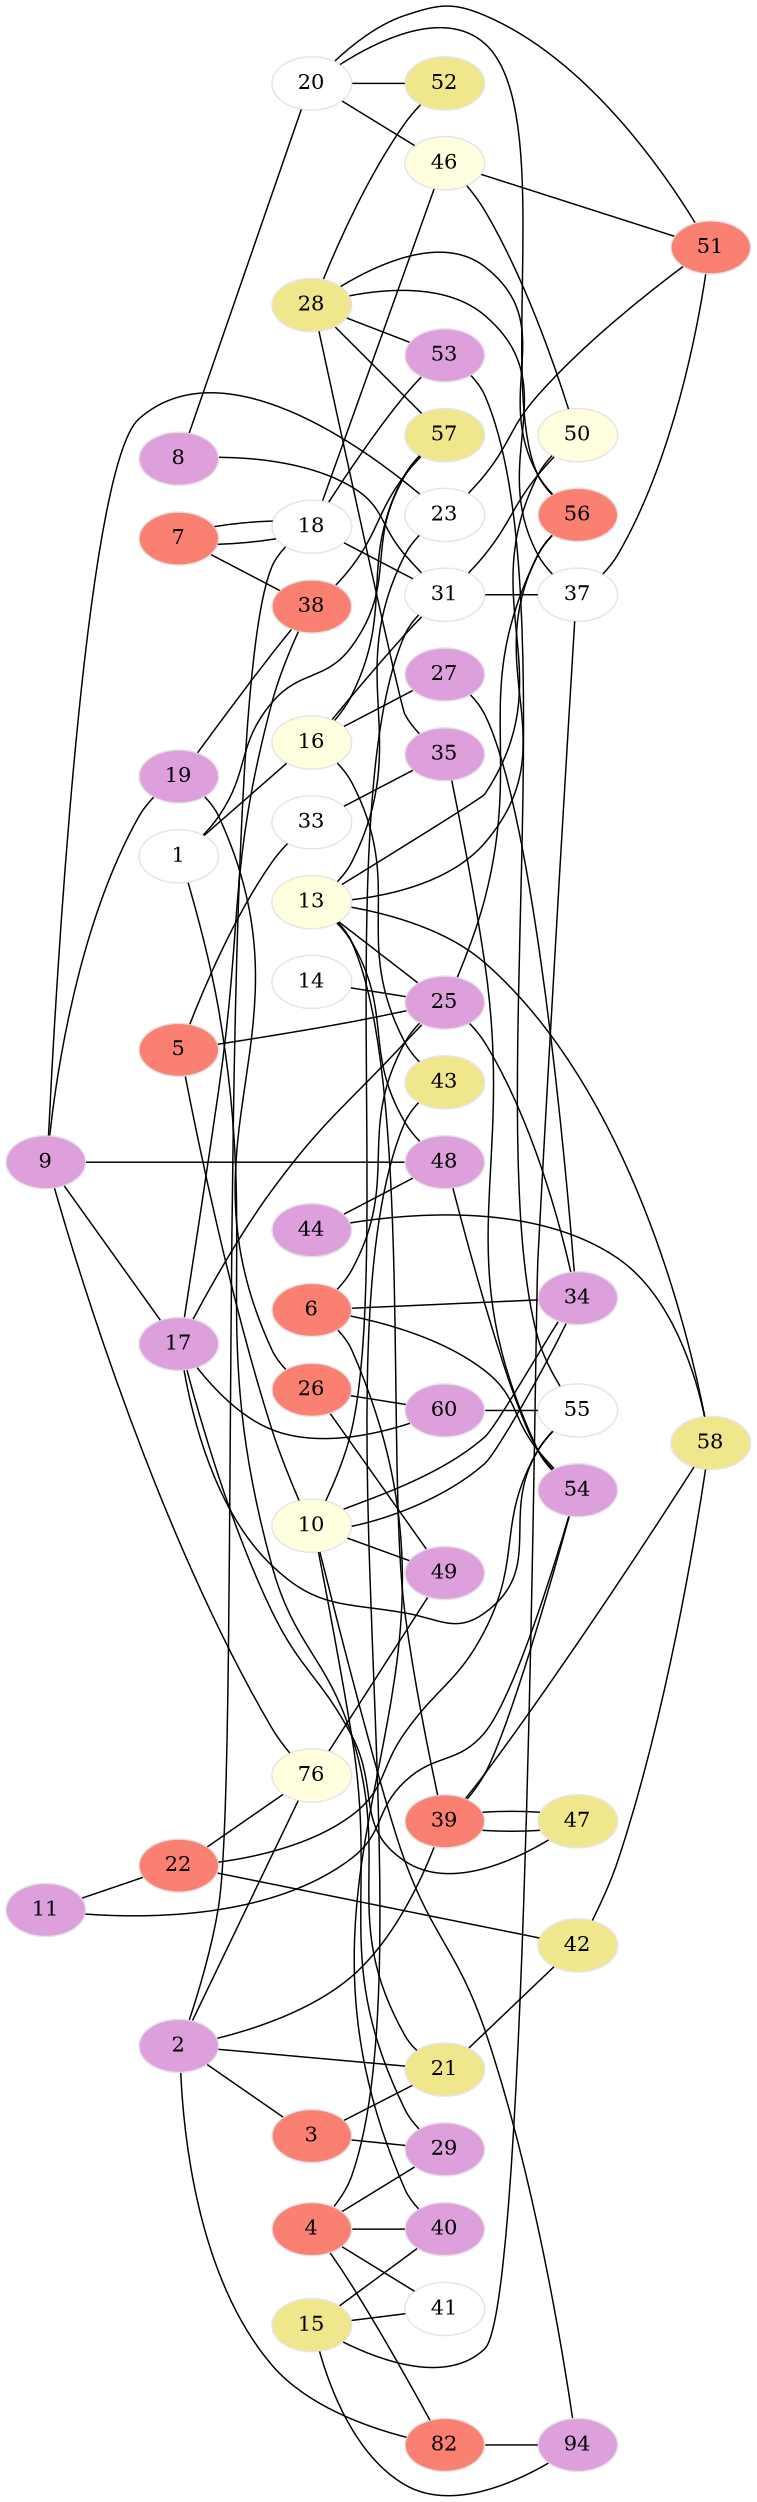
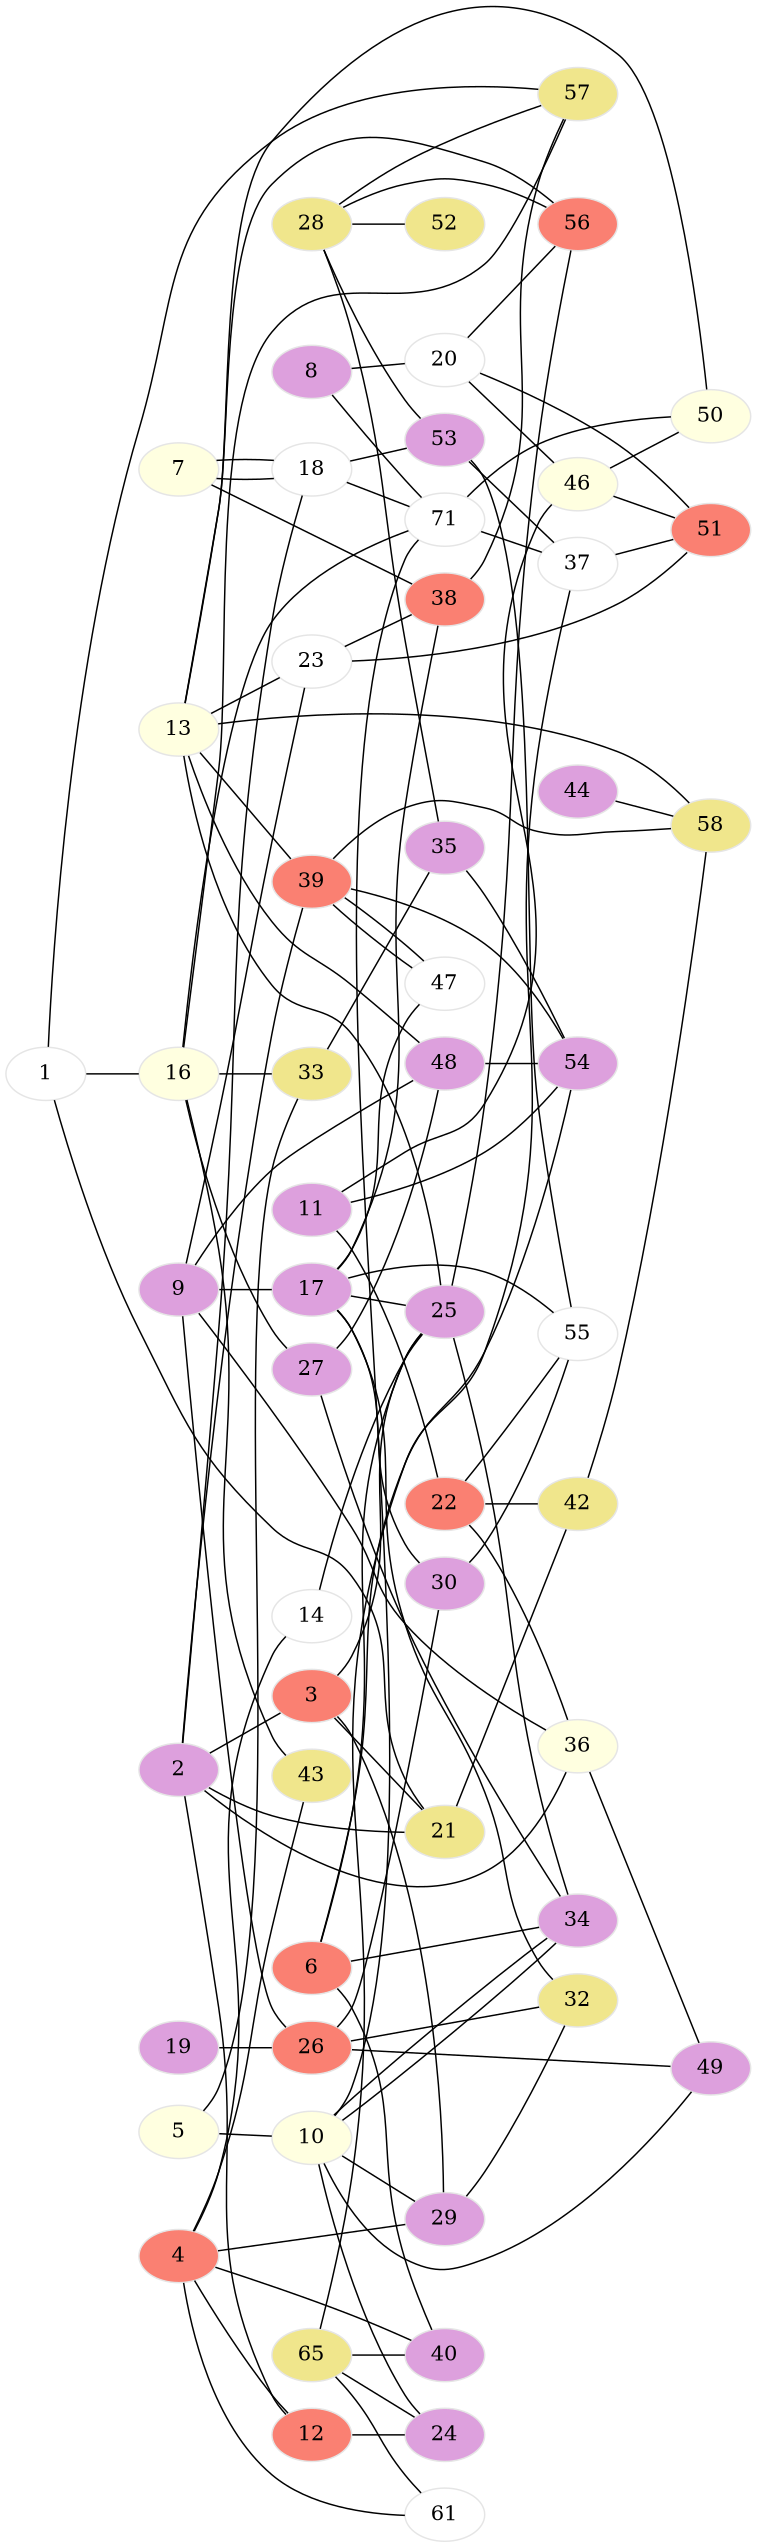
edge "20" -- "52": removed
edge "28" -- "37": now "53" -- "37"
edge "46" -- "18": now "46" -- "11"
node "7": fillcolor salmon -> lightyellow
node "31": label "31" -> "71"
edge "38" -- "19": now "38" -- "23"
node "33": fillcolor white -> khaki
edge "19" -- "9": now "26" -- "9"
edge "25" -- "5": now "25" -- "3"
node "5": fillcolor salmon -> lightyellow
edge "16" -- "33": added
edge "48" -- "44": now "48" -- "27"
node "60": label "60" -> "30"
node "76": label "76" -> "36"
node "47": fillcolor khaki -> white
edge "14" -- "4": added
node "32": added
node "41": label "41" -> "61"
node "15": label "15" -> "65"
node "82": label "82" -> "12"
node "94": label "94" -> "24"
